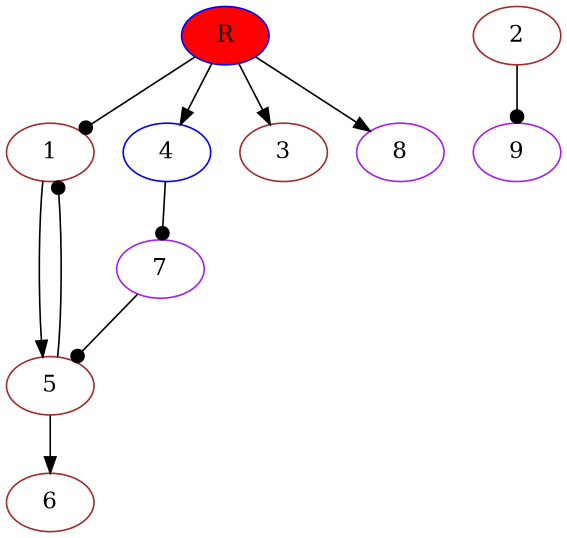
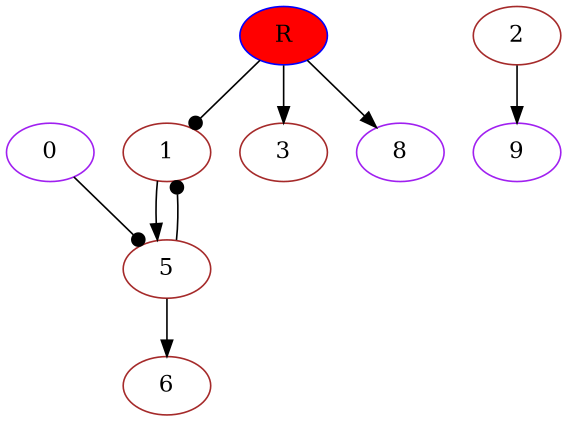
edge "2" -> "9": arrowhead dot -> normal
node "4": removed
node "7": label "7" -> "0"
